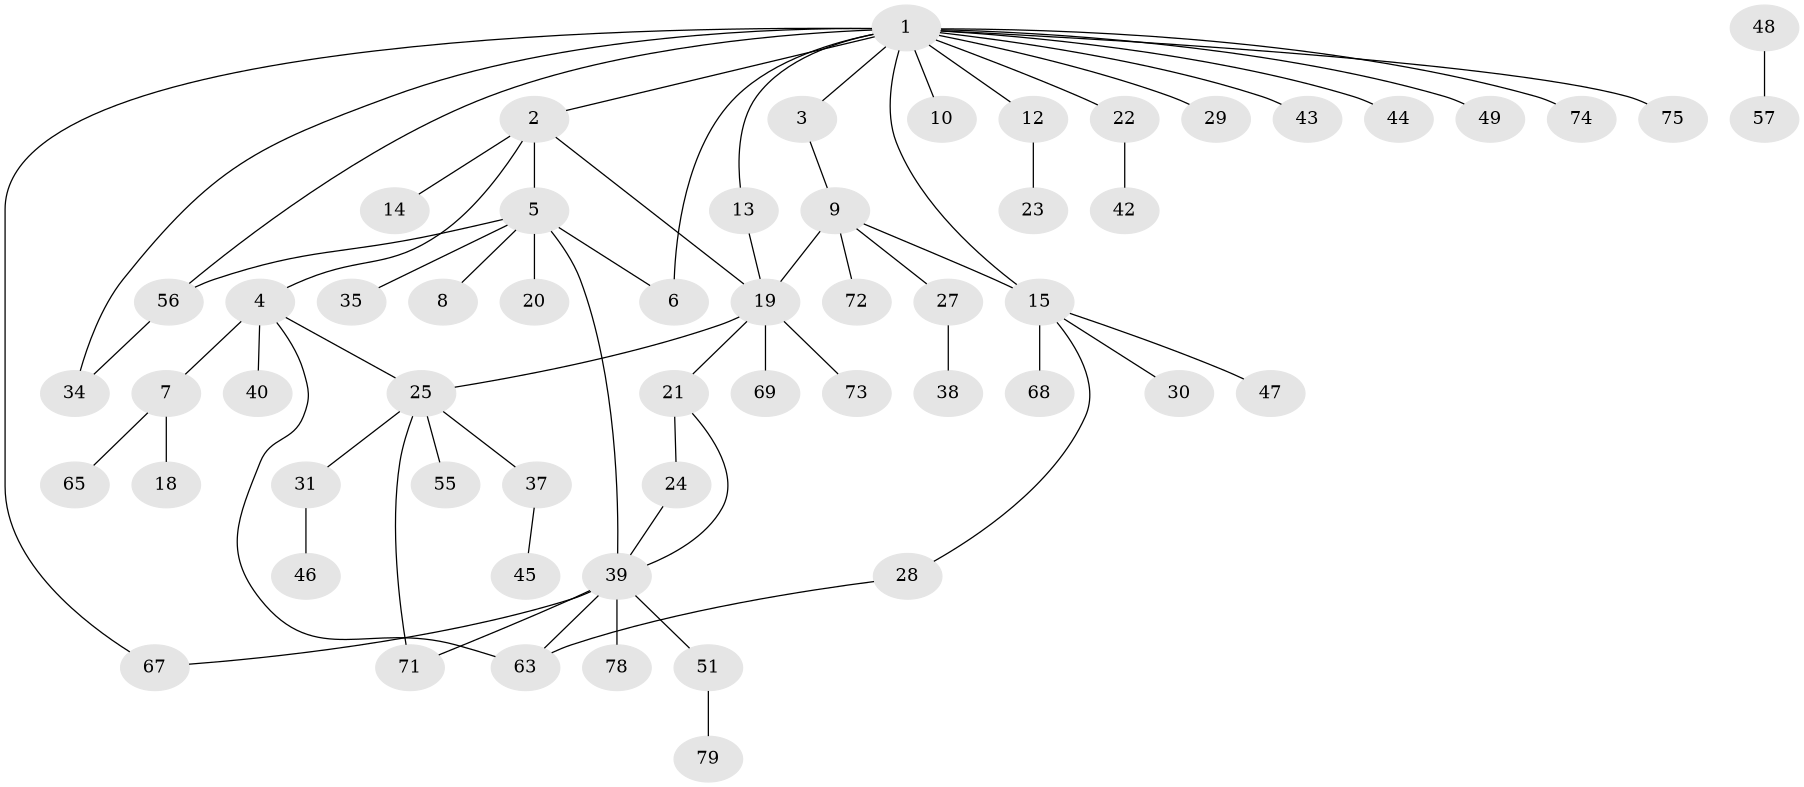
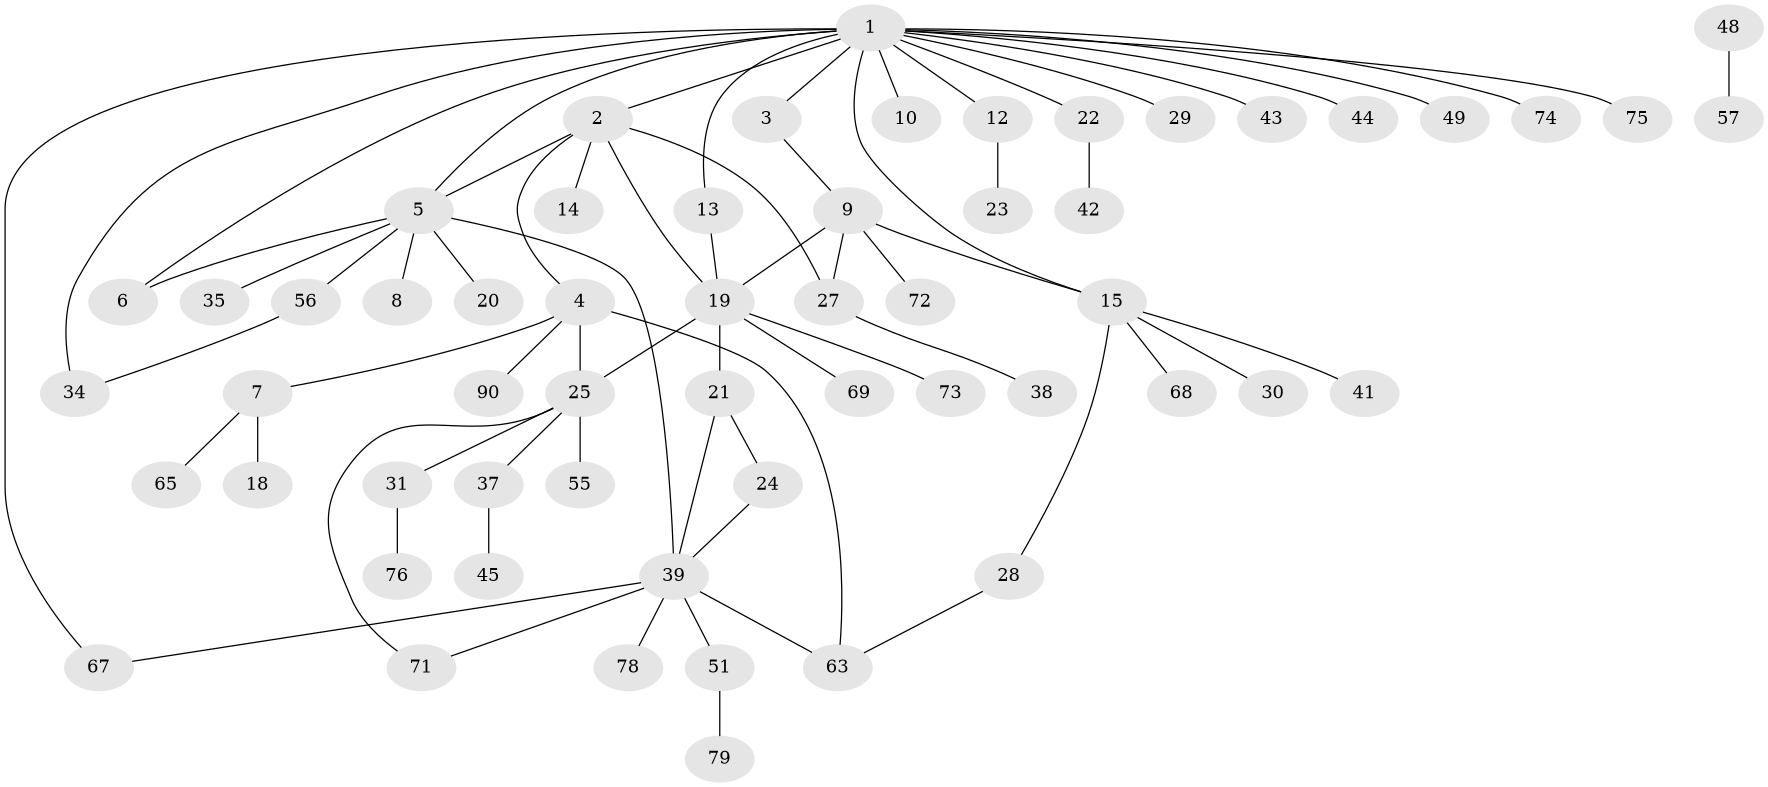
edge "1" -- "56": now "1" -- "5"
edge "2" -- "27": added
node "40": label "40" -> "90"
node "47": label "47" -> "41"
node "46": label "46" -> "76"
